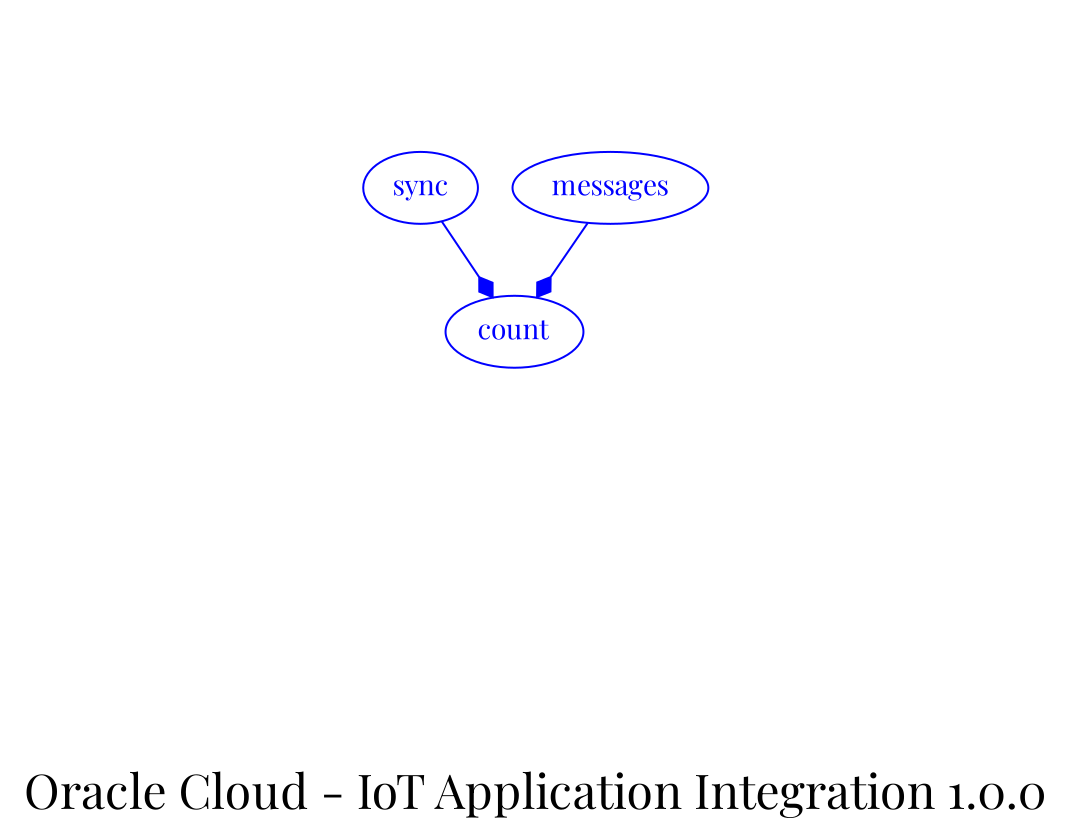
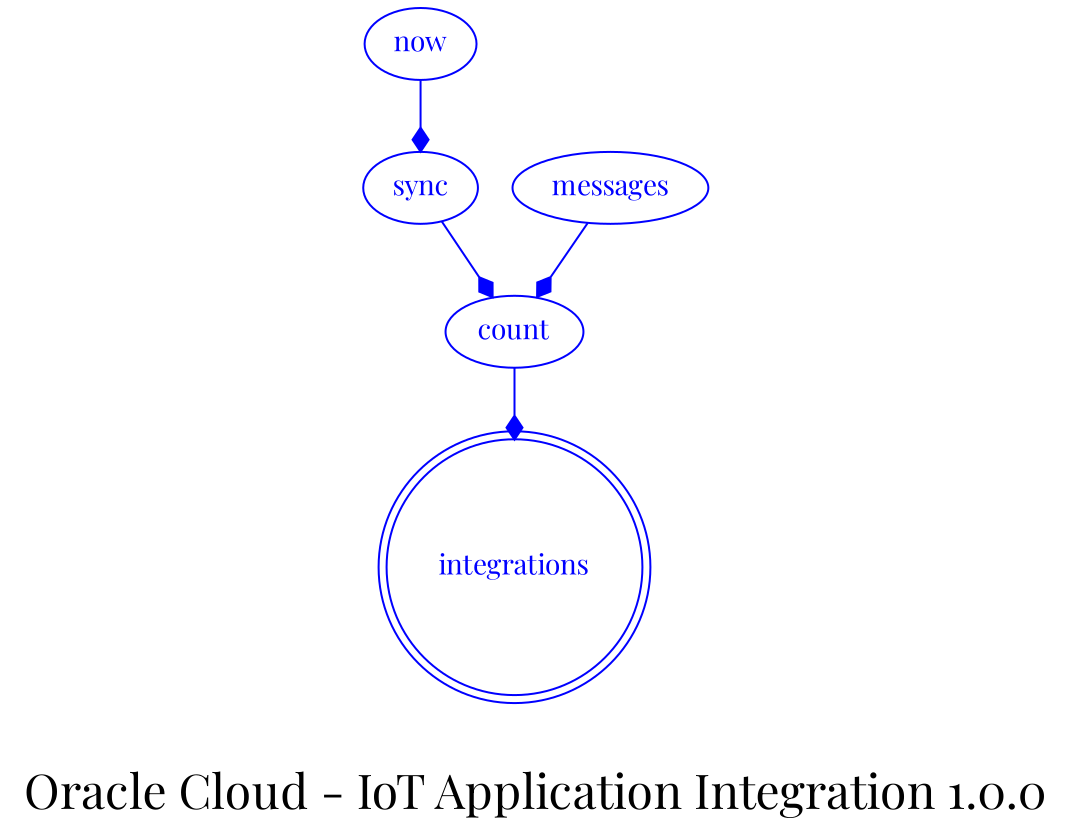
node "now": added
node "integrations": added
